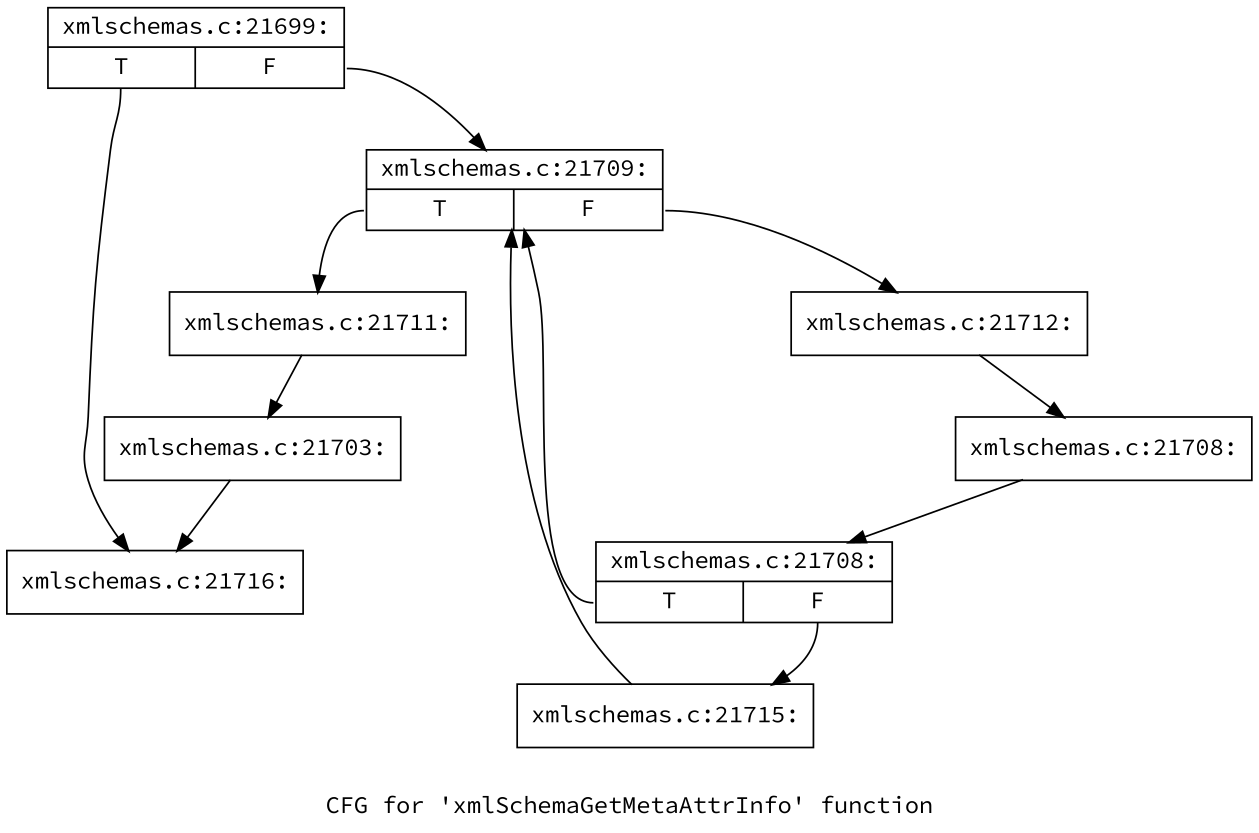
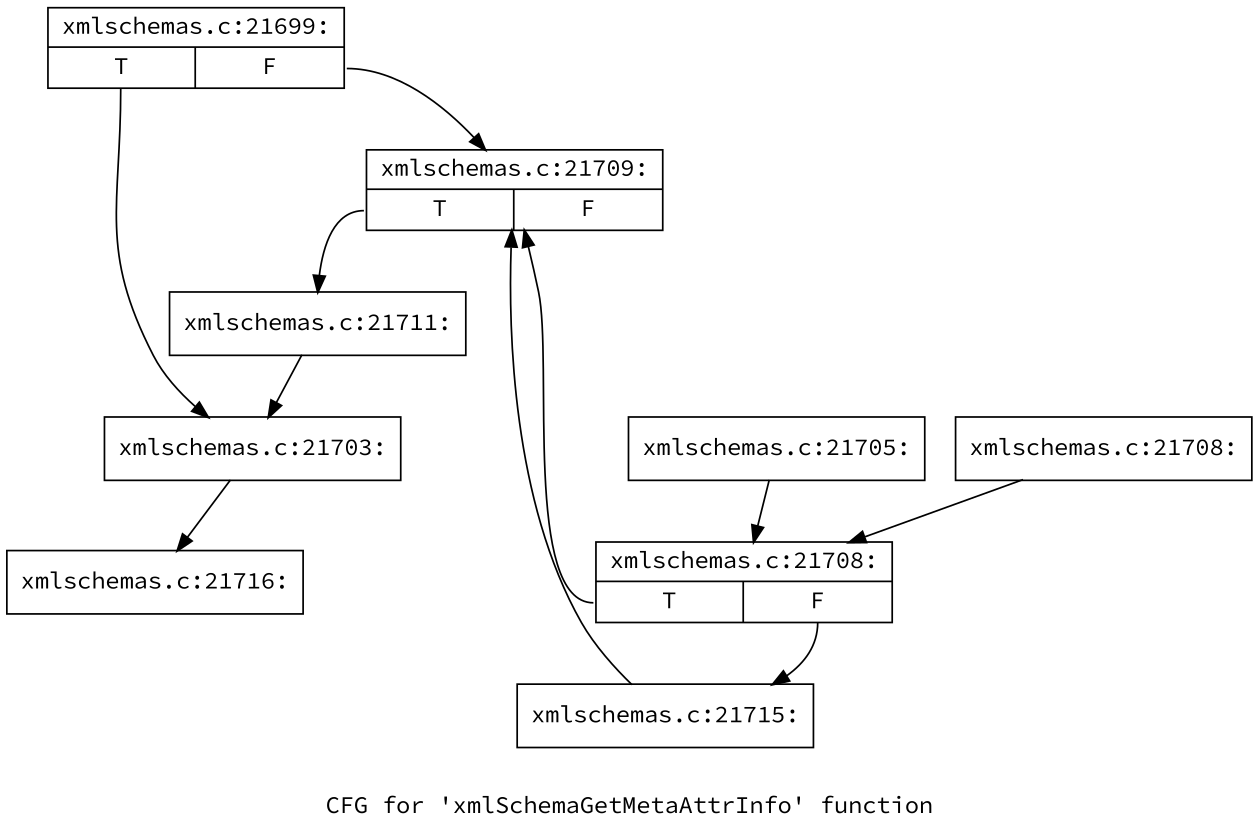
edge "xmlschemas.c:21699:" -> "xmlschemas.c:21716:": now "xmlschemas.c:21699:" -> "xmlschemas.c:21703:"
node "xmlschemas.c:21712:": removed
node "xmlschemas.c:21705:": added
